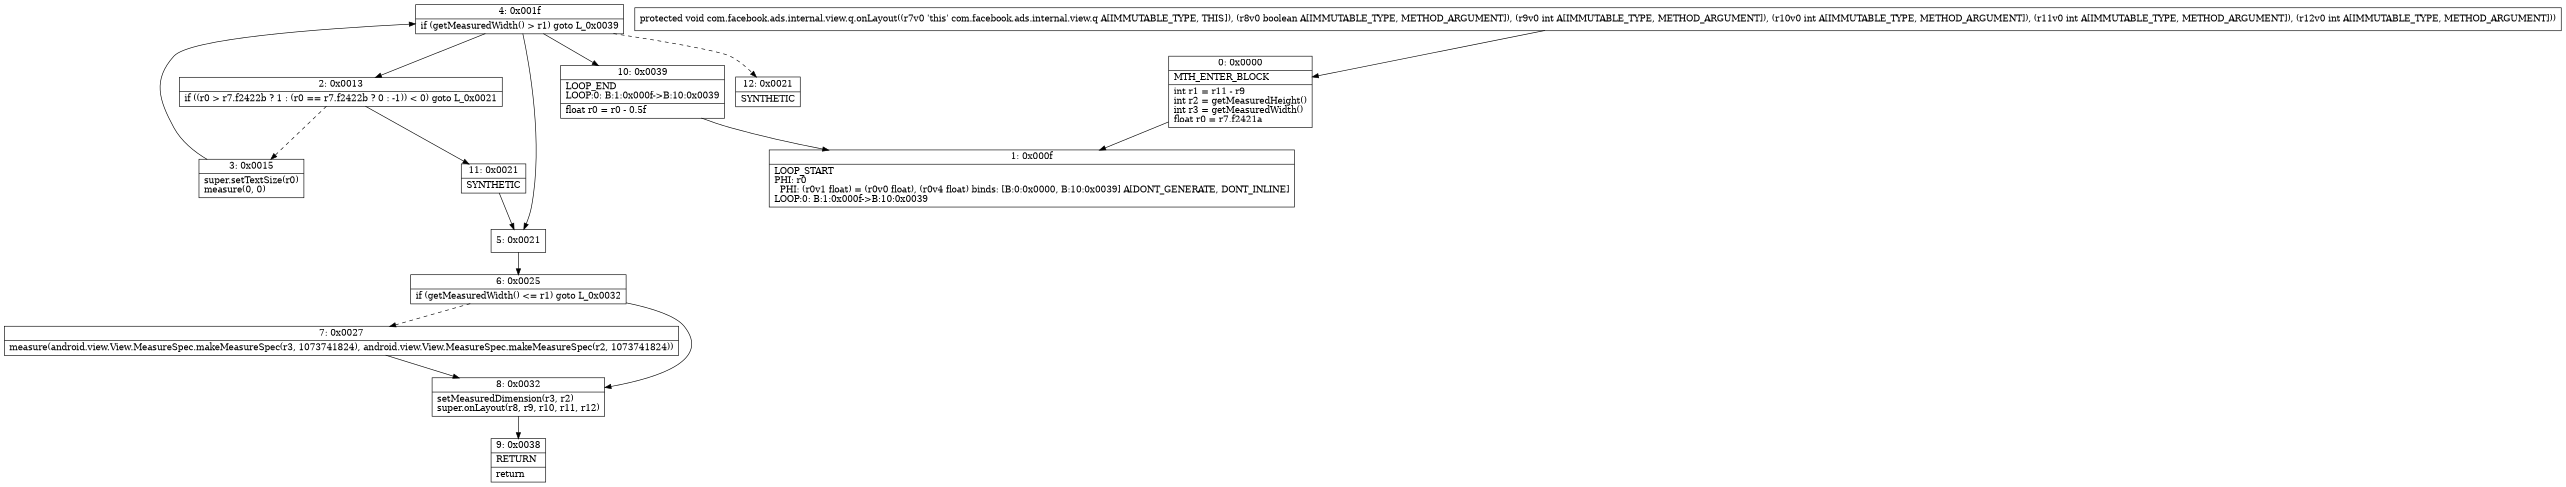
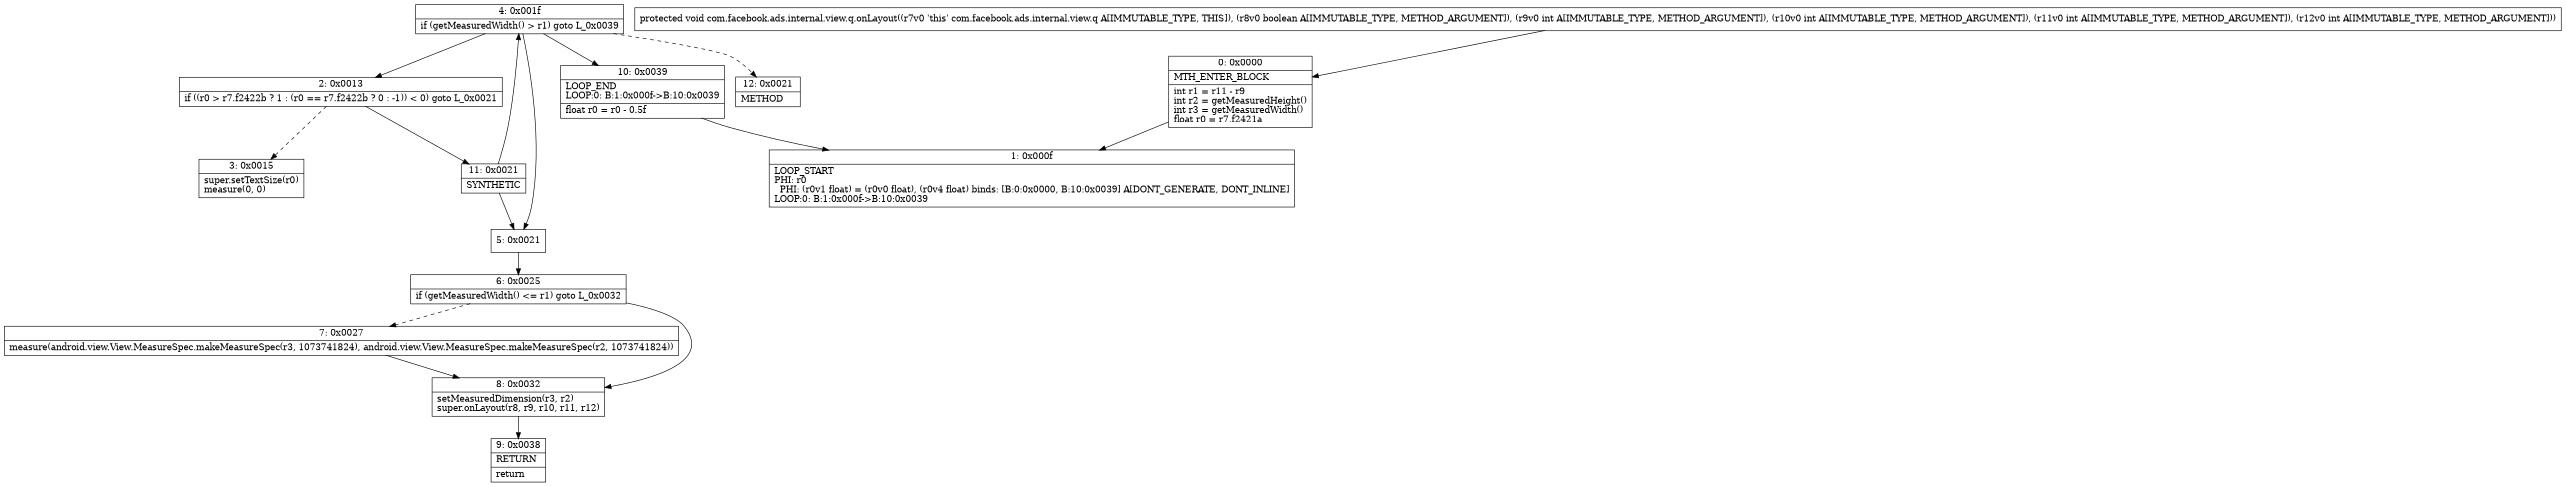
edge "3: 0x0015" -> "4: 0x001f": now "11: 0x0021" -> "4: 0x001f"
node "12: 0x0021": text "SYNTHETIC" -> "METHOD"
